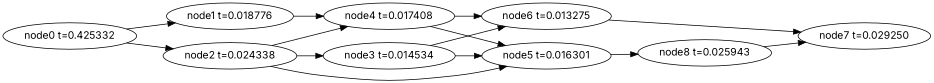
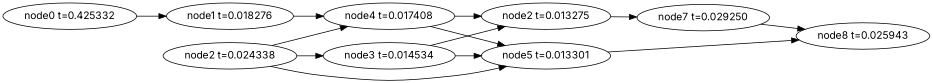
node "node1 t=0.018776": label "node1 t=0.018776" -> "node1 t=0.018276"
node "node6 t=0.013275": label "node6 t=0.013275" -> "node2 t=0.013275"
edge "node0 t=0.425332" -> "node2 t=0.024338": removed
edge "node8 t=0.025943" -> "node7 t=0.029250": reversed
node "node5 t=0.016301": label "node5 t=0.016301" -> "node5 t=0.013301"
